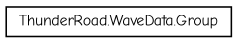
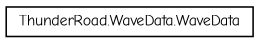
node "ThunderRoad.WaveData.Group": label "ThunderRoad.WaveData.Group" -> "ThunderRoad.WaveData.WaveData"
